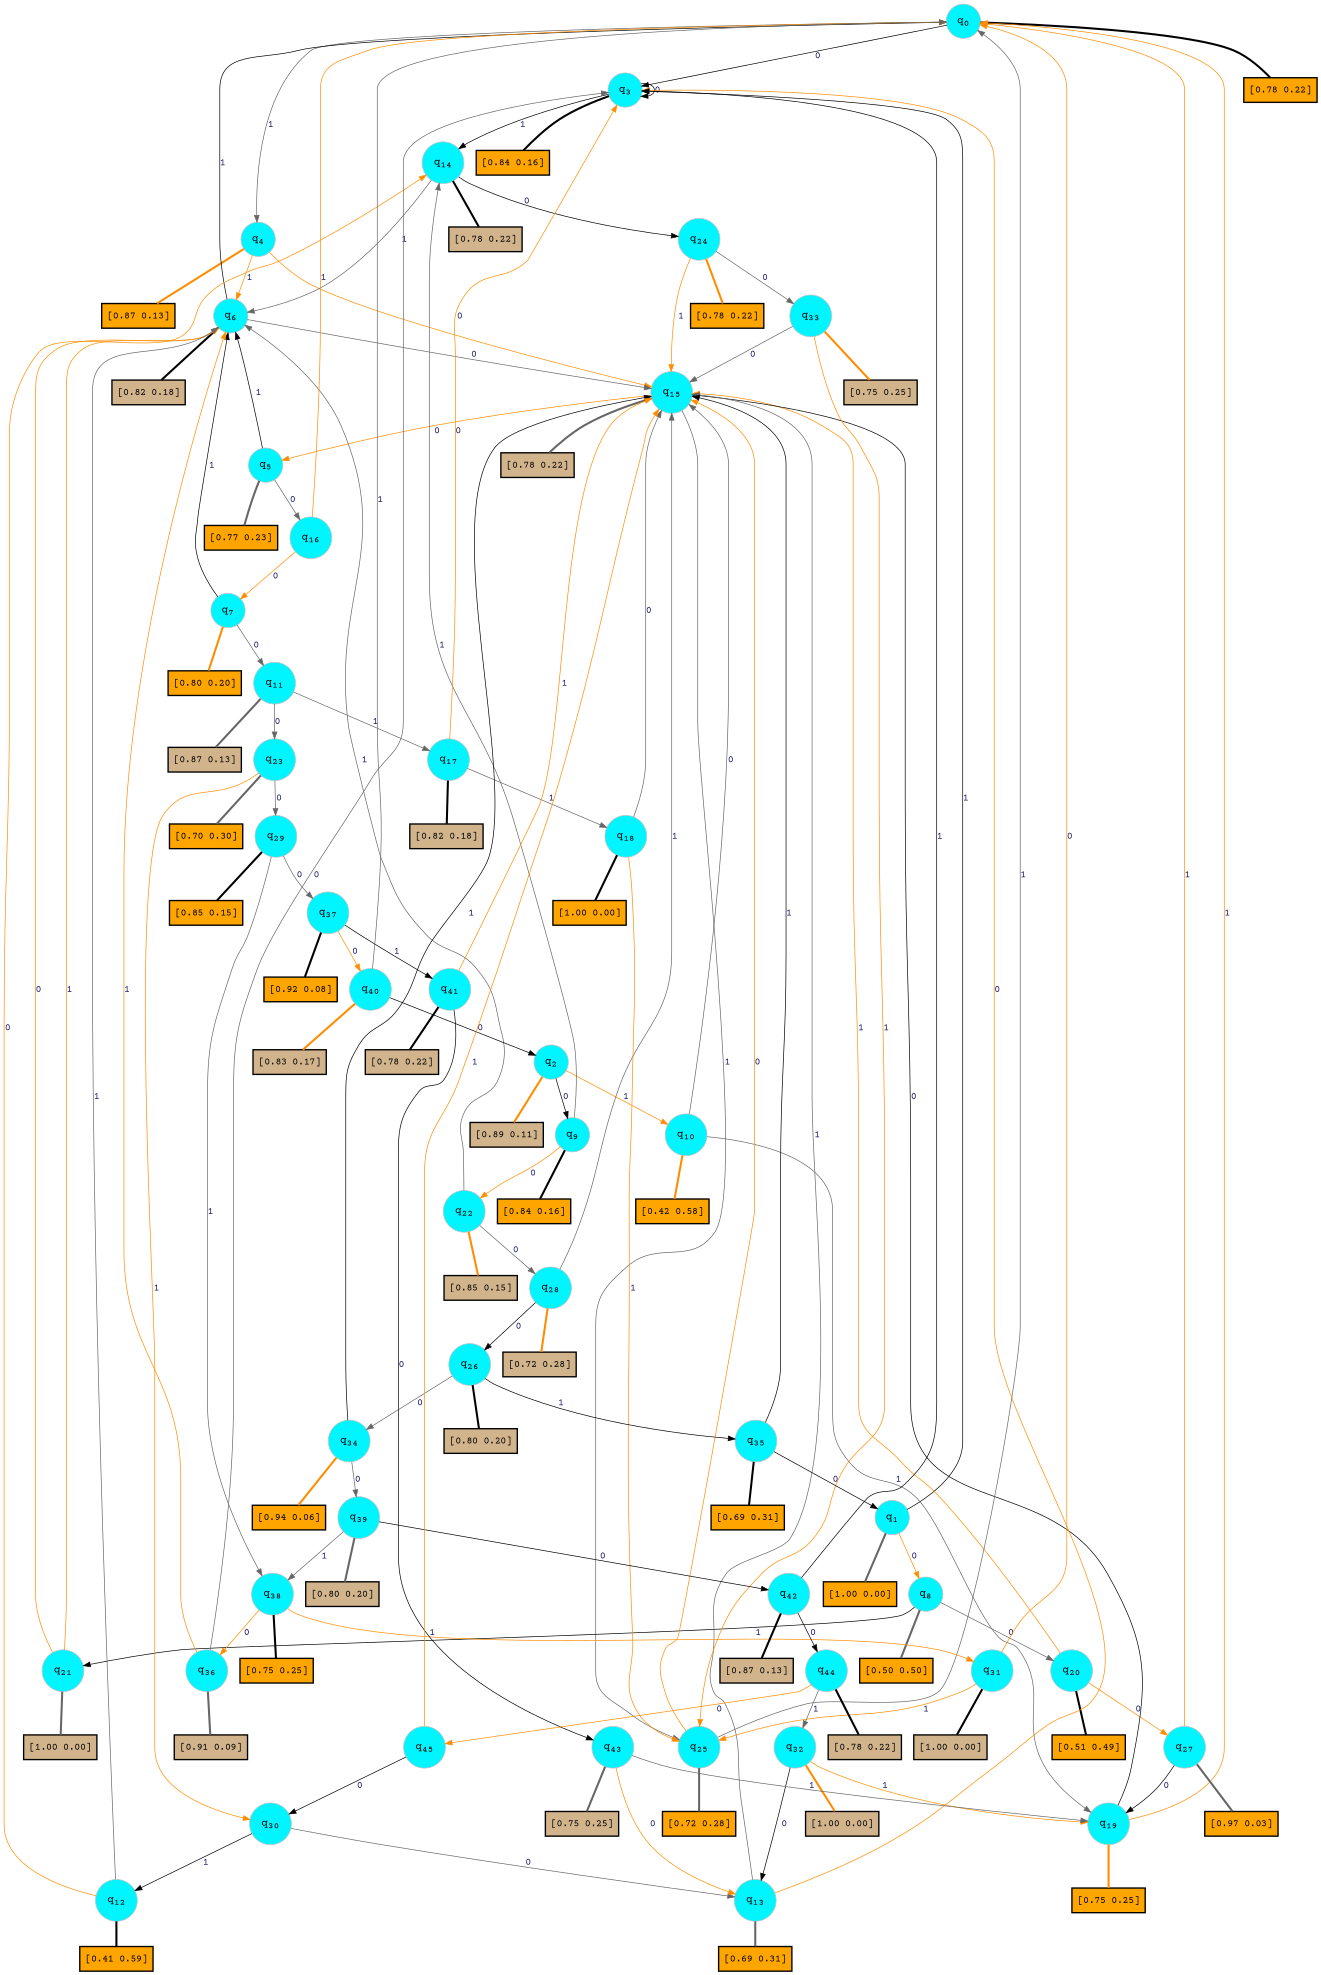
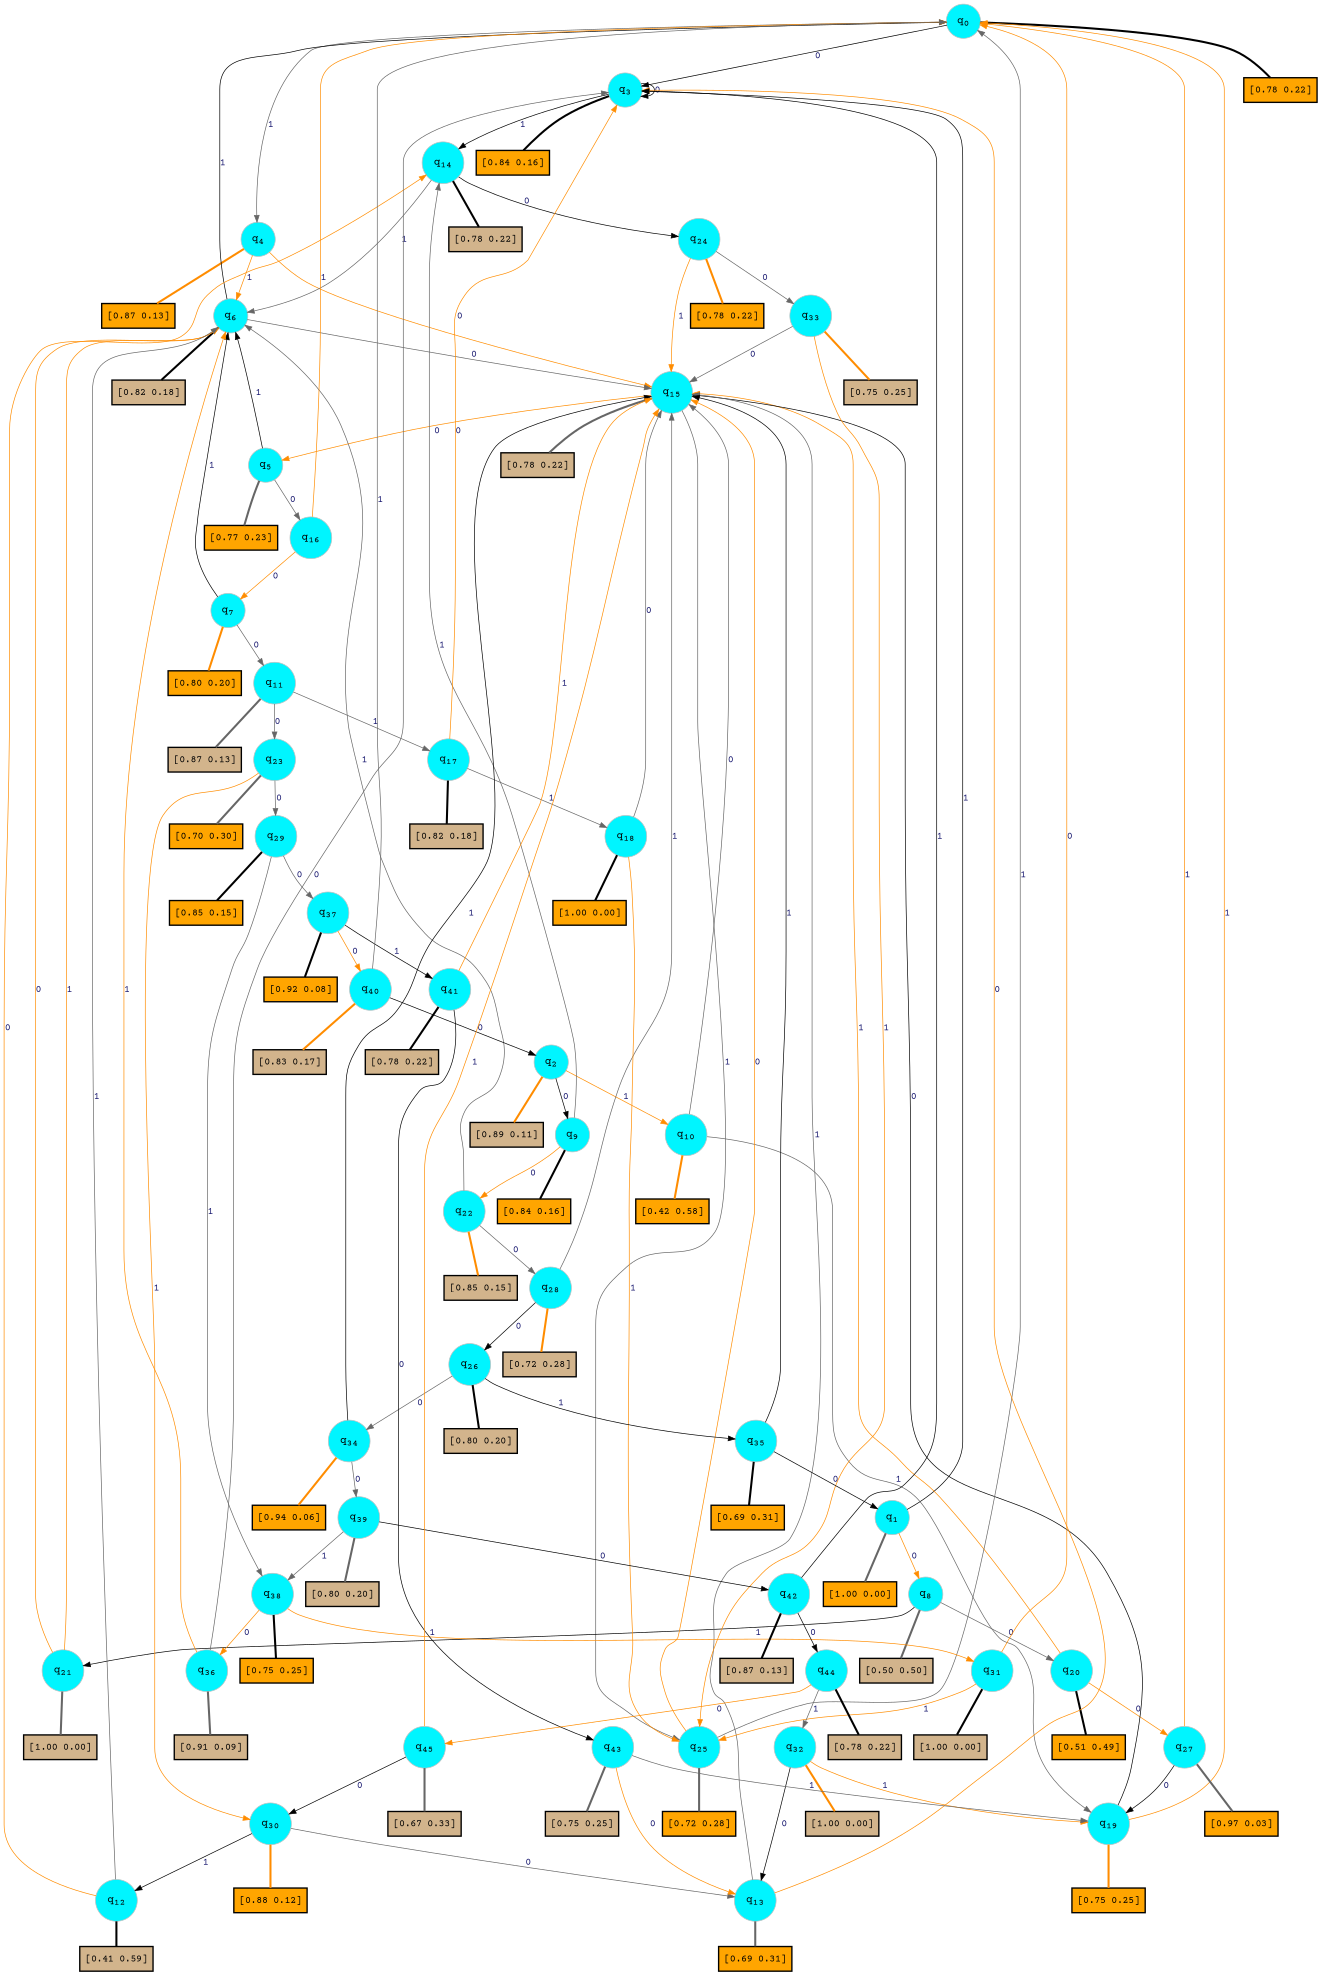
node "[0.50 0.50]": fillcolor orange -> tan
node "[0.67 0.33]": added
node "[0.88 0.12]": added
node "[0.41 0.59]": fillcolor orange -> tan
